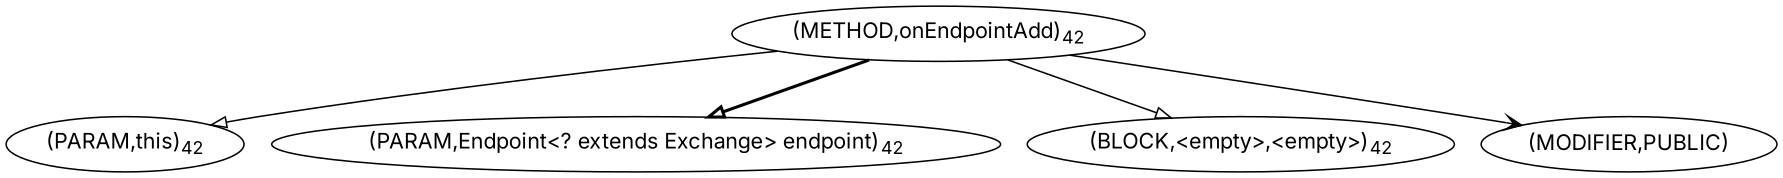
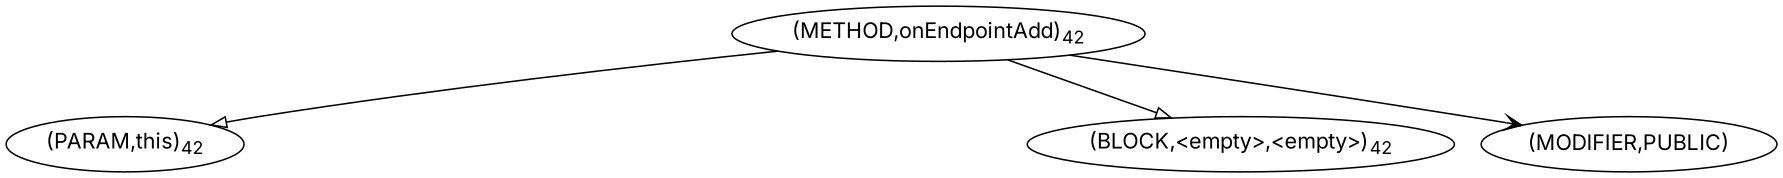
node "(PARAM,Endpoint<? extends Exchange> endpoint)": removed
